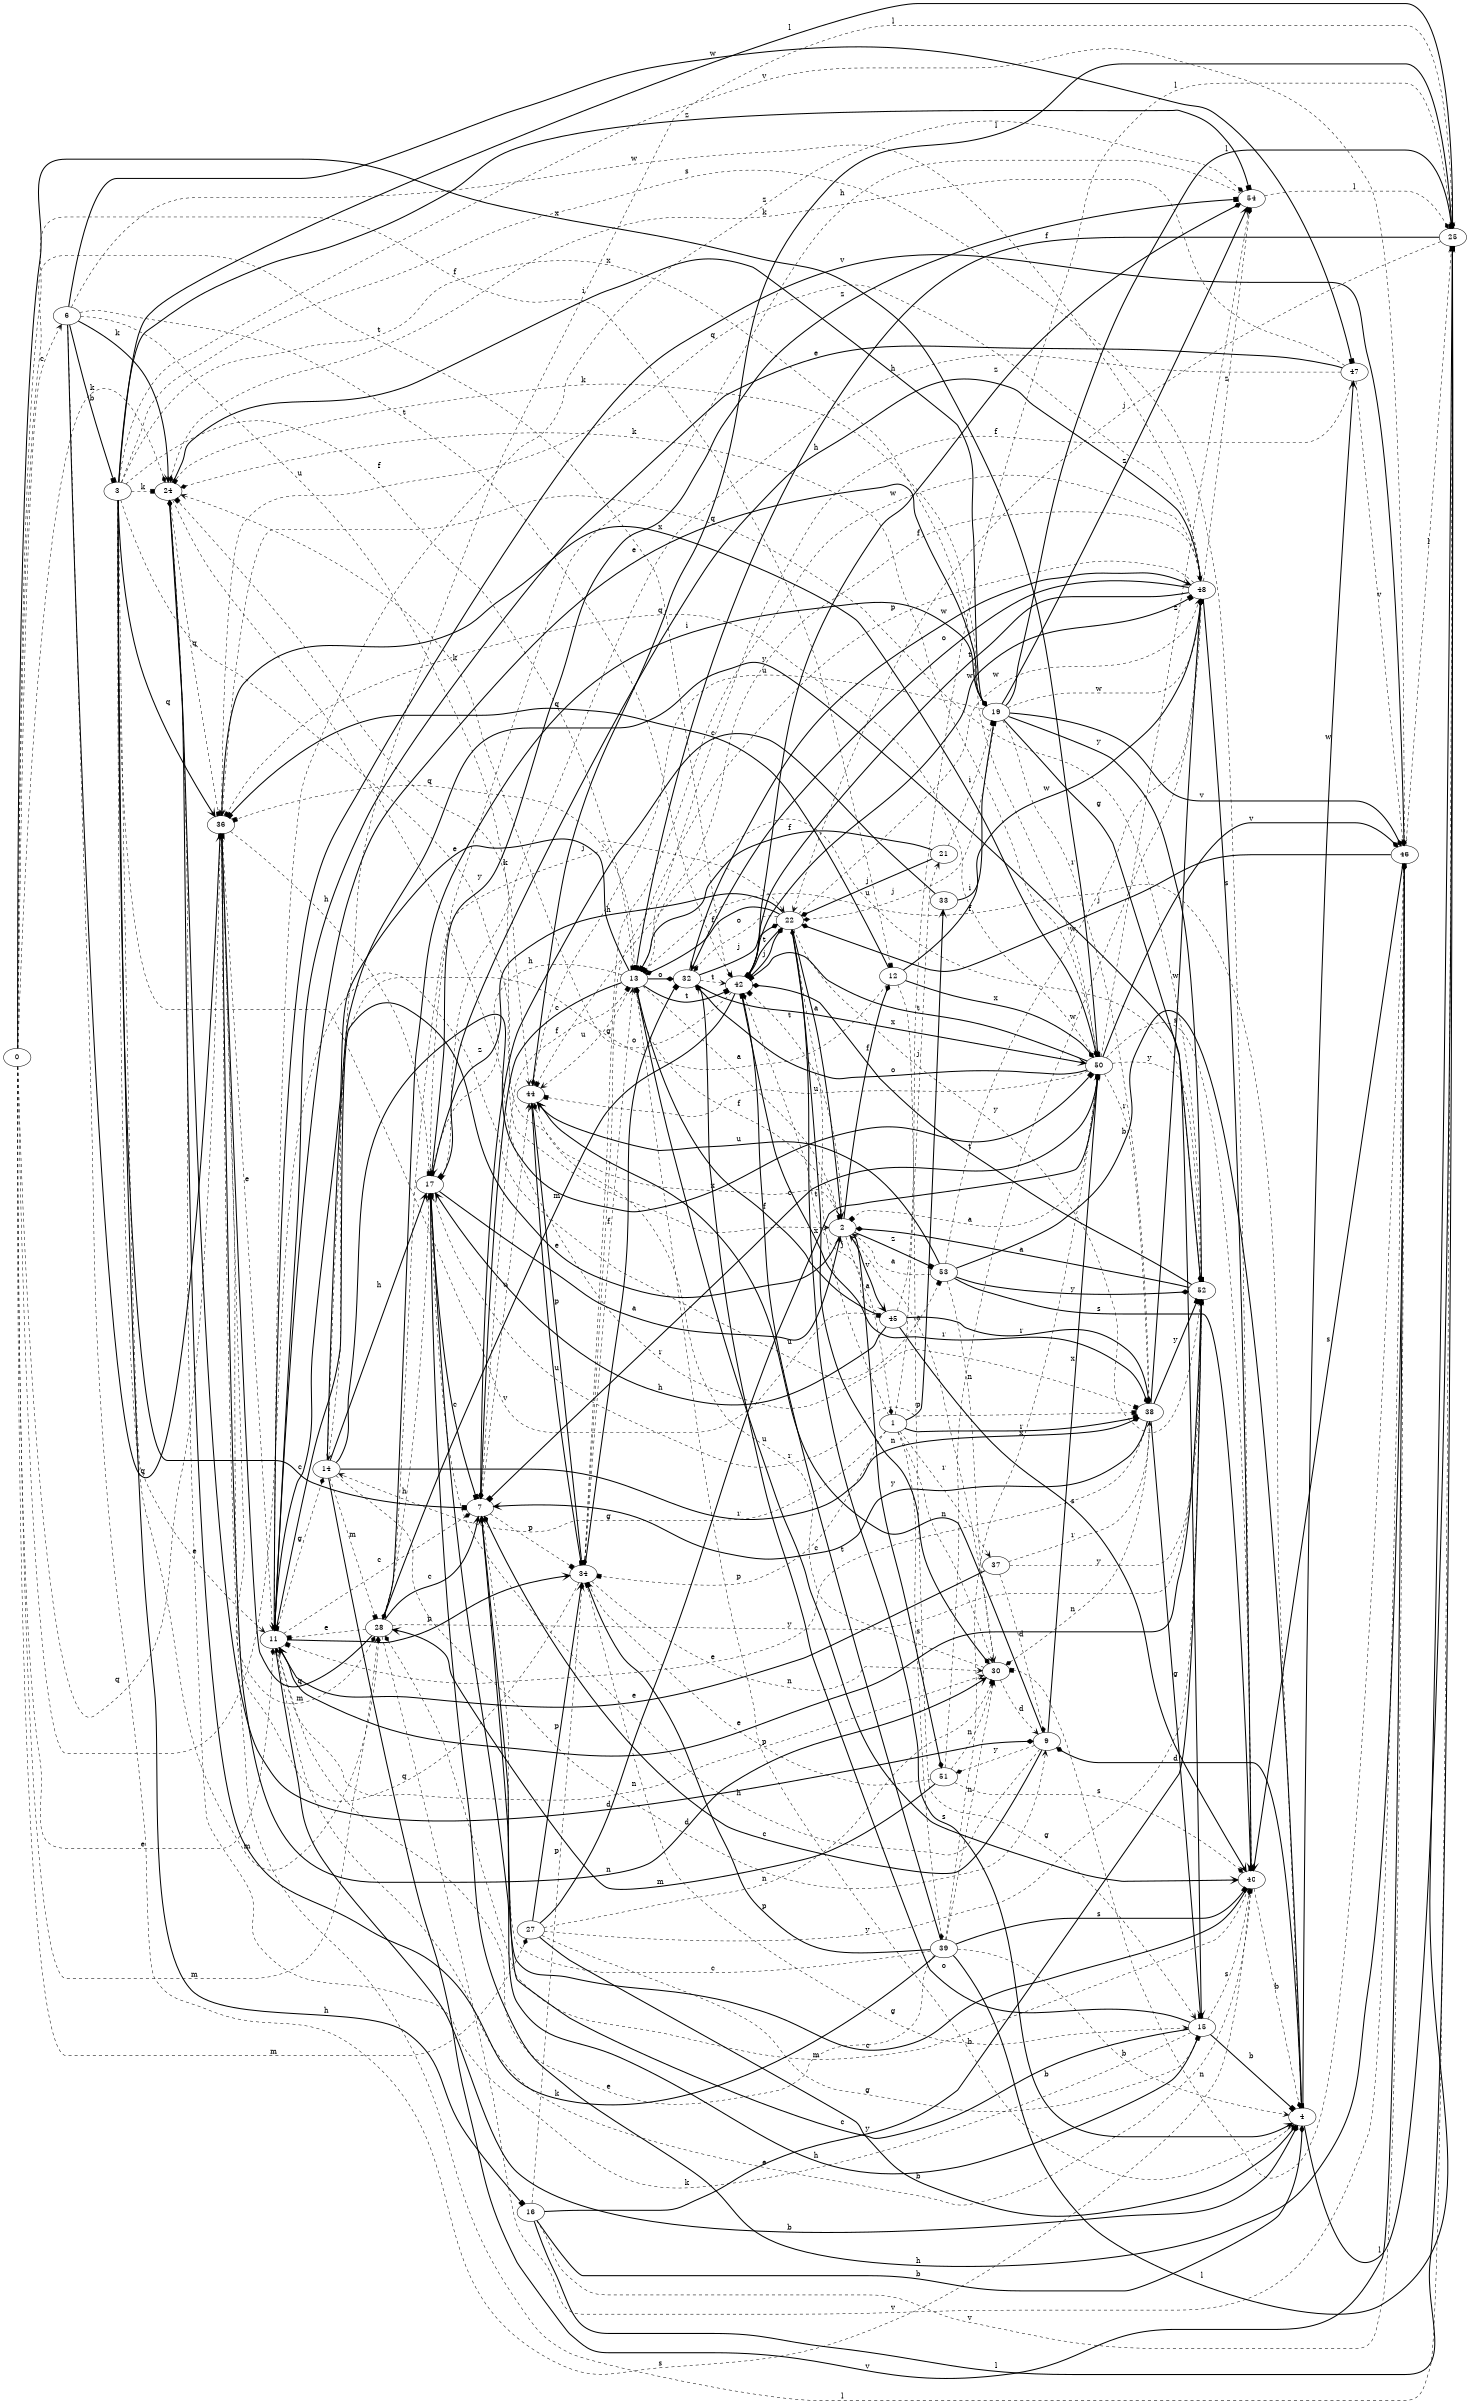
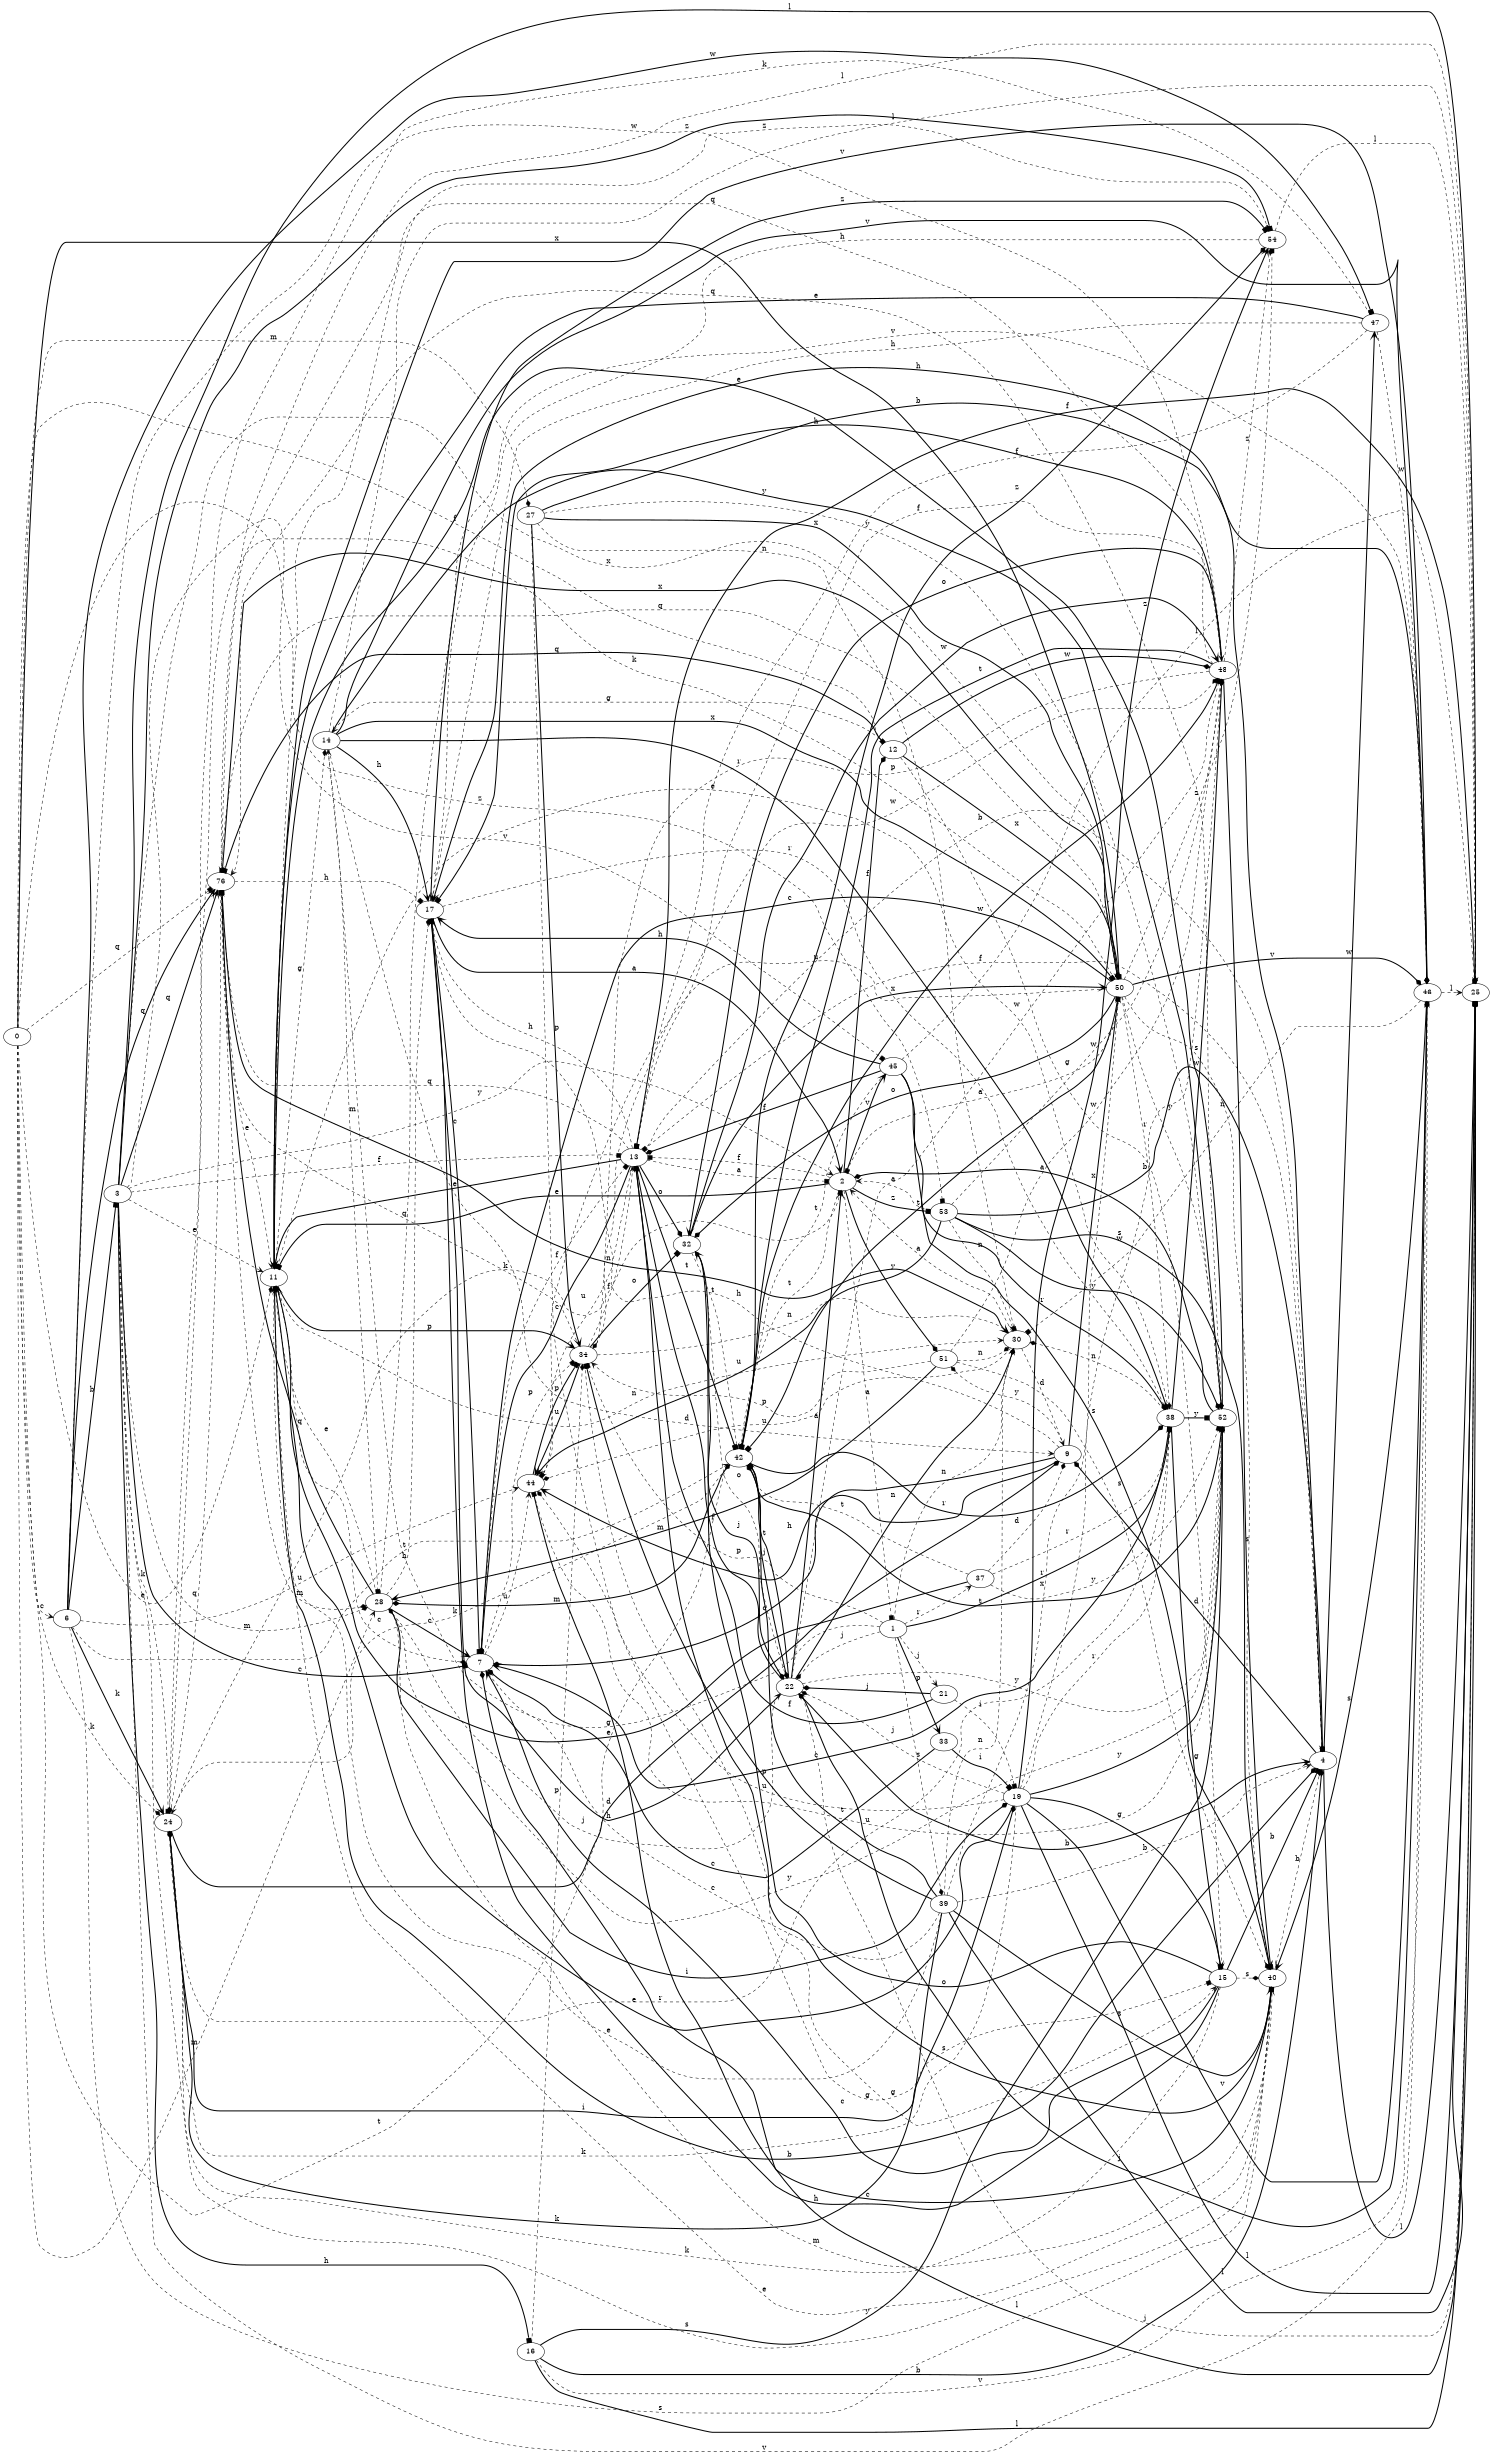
edge "47" -> "46": label "v" -> "w"
node "36": label "36" -> "76"
edge "2" -> "24": reversed
edge "2" -> "1": arrowhead diamond -> box
edge "9" -> "44": label "u" -> "h"
edge "37" -> "42": added, label "t"
